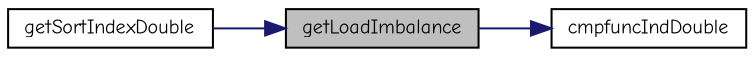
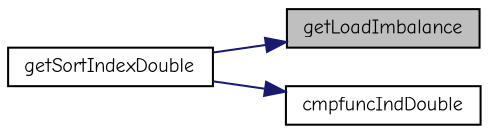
edge "getLoadImbalance" -> "cmpfuncIndDouble": now "getSortIndexDouble" -> "cmpfuncIndDouble"
